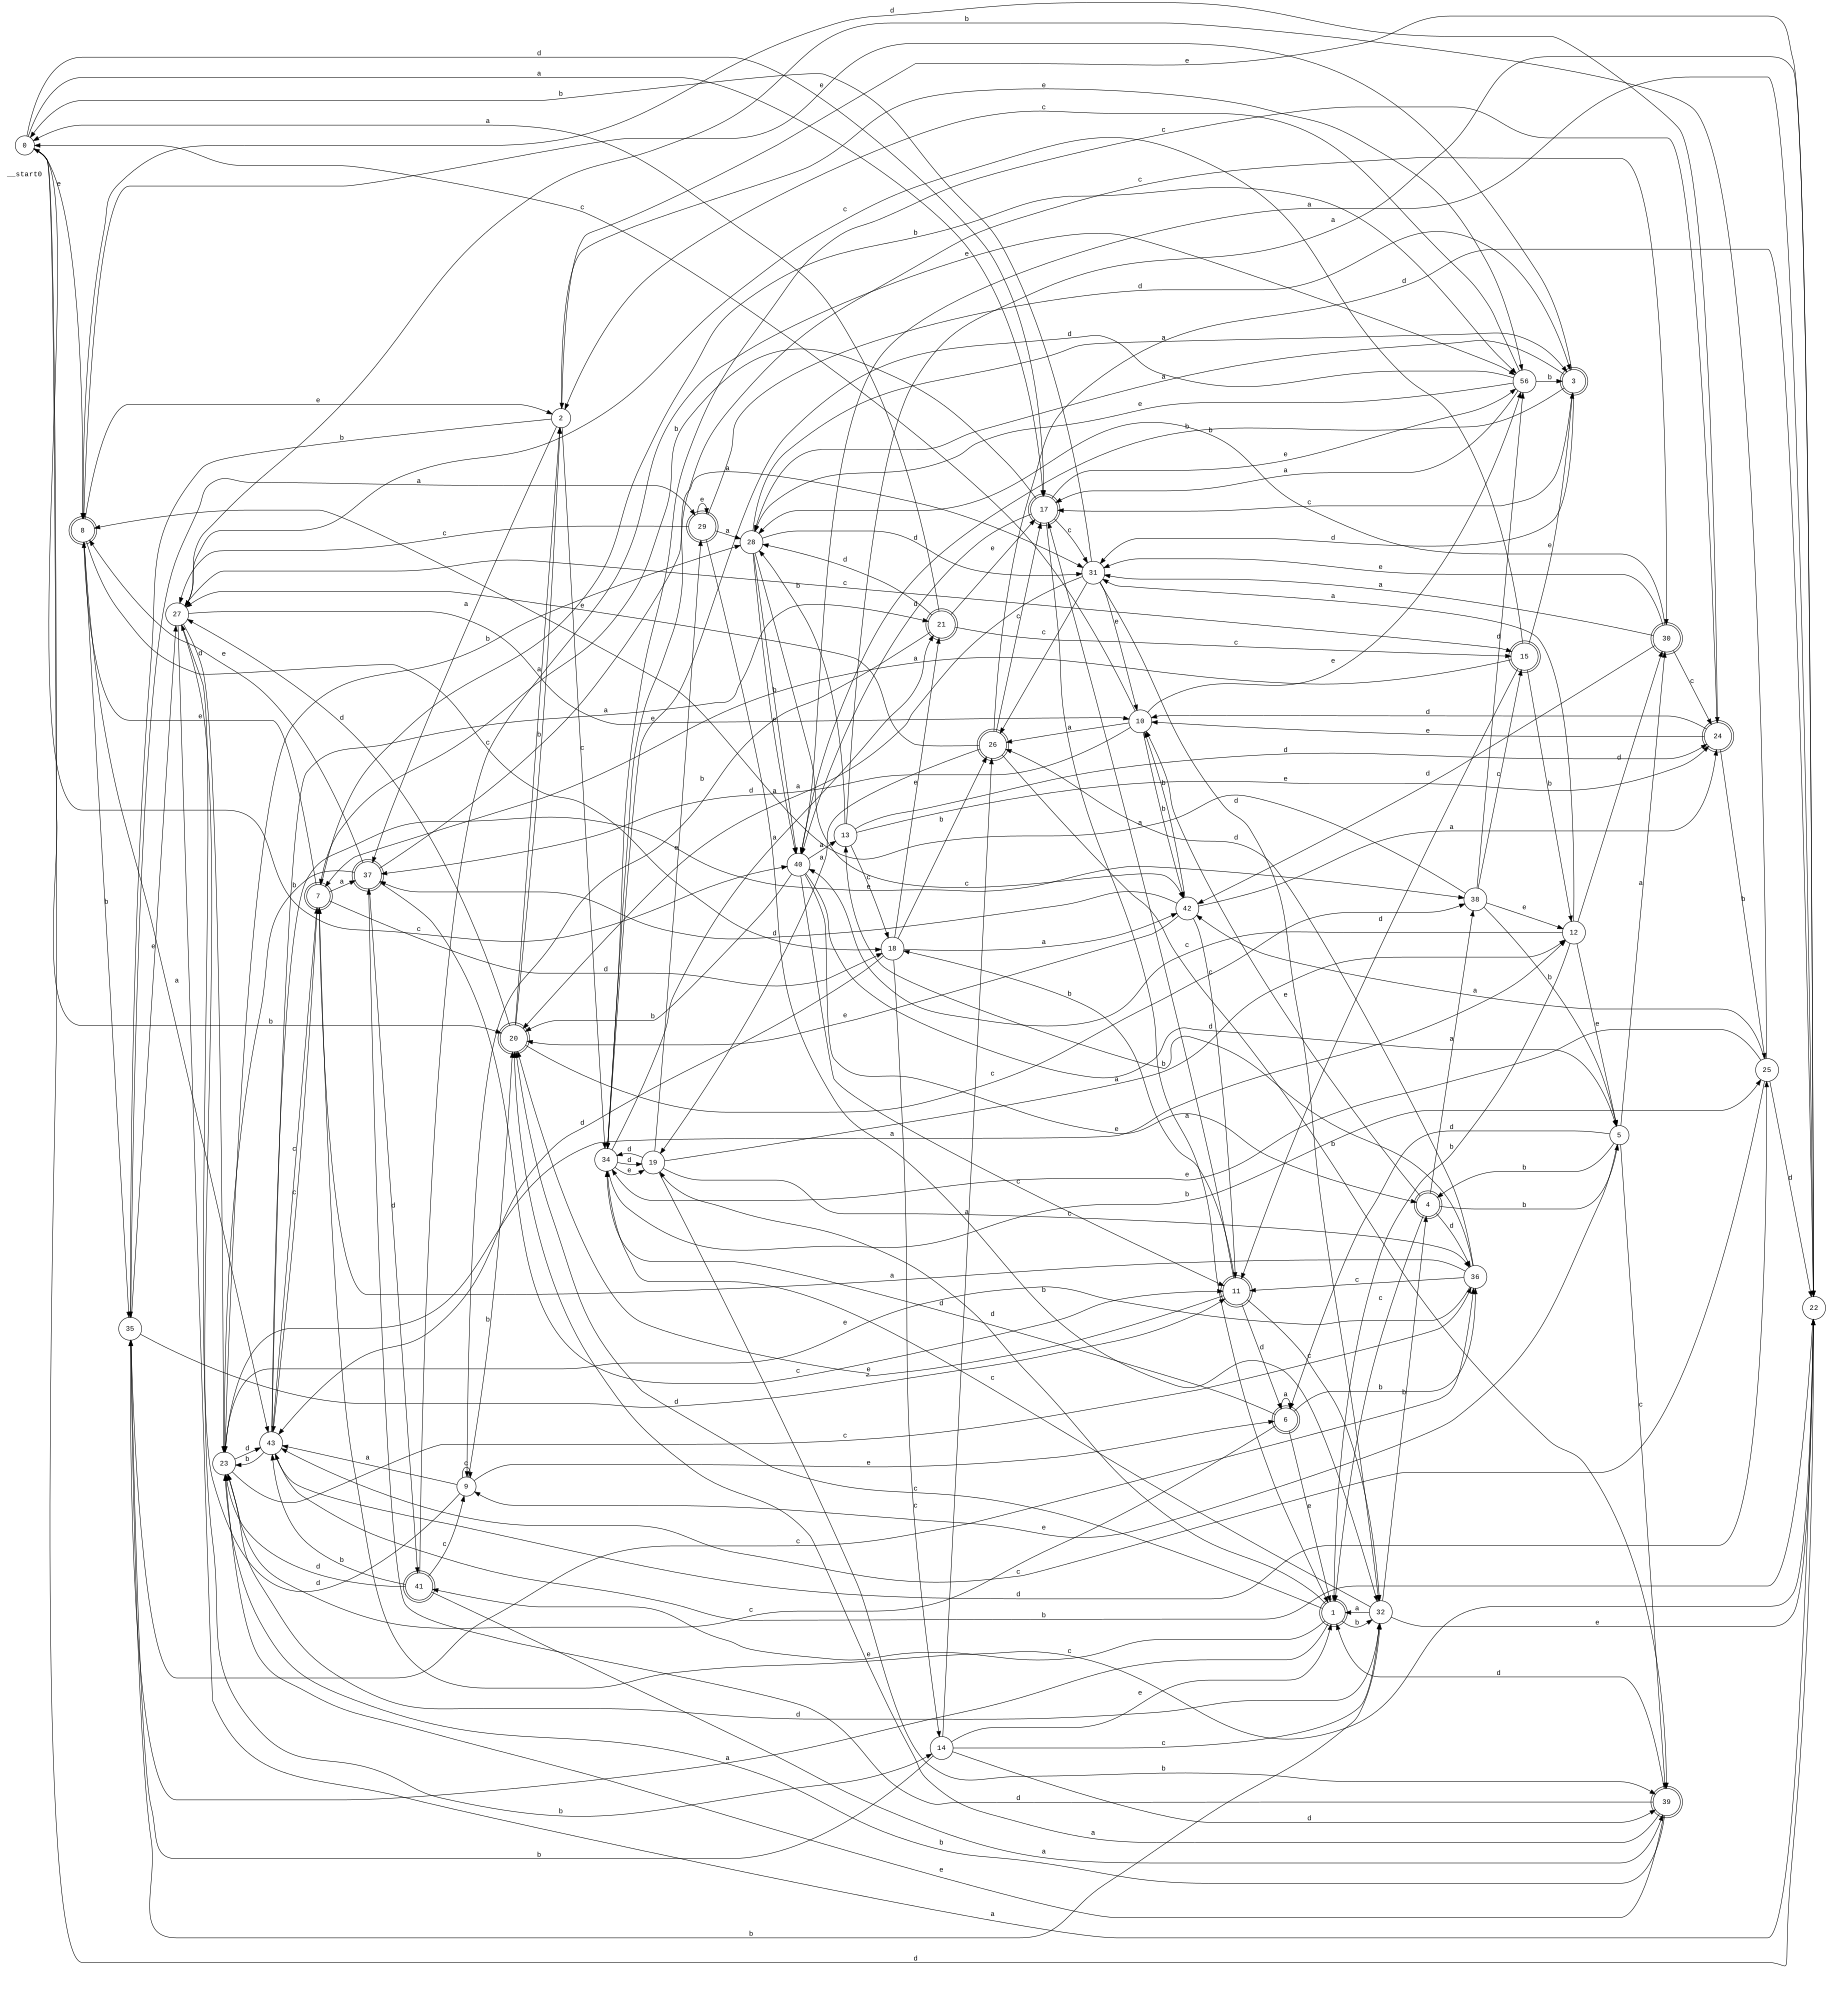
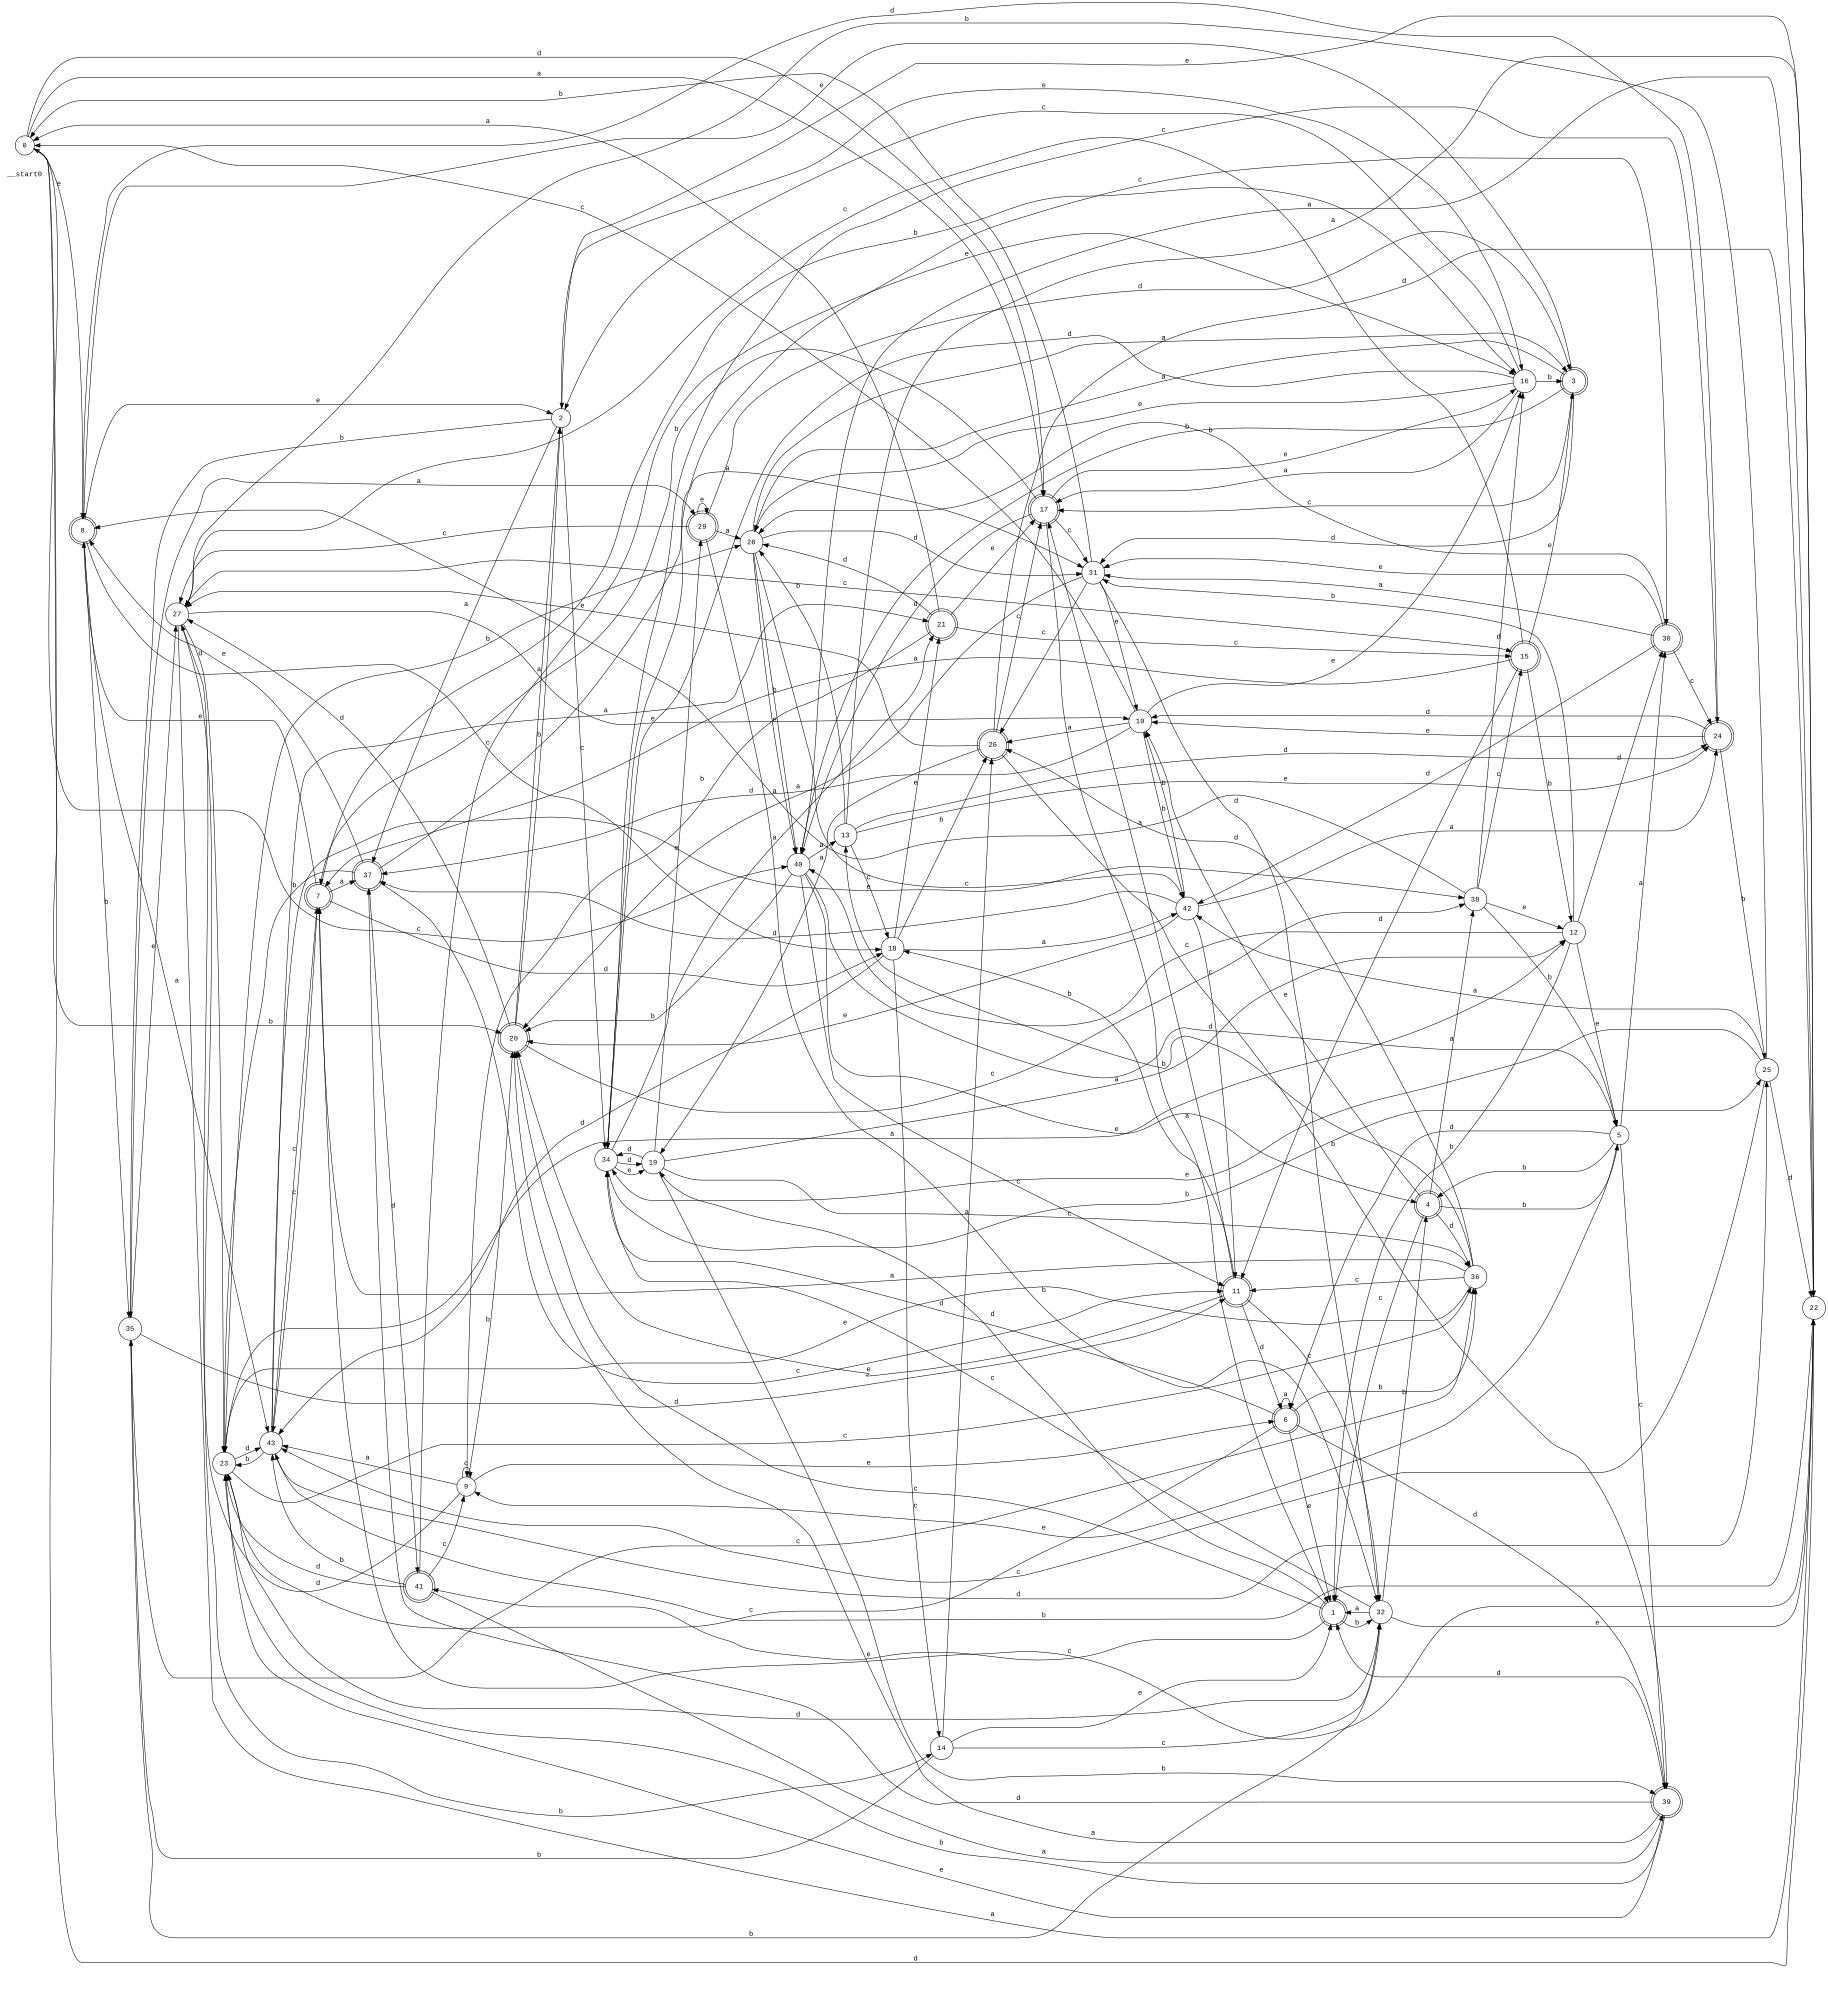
node "56": label "56" -> "16"
edge "12" -> "31": label "a" -> "b"
edge "1" -> "35": removed, label "a"
edge "14" -> "39": now "6" -> "39"
